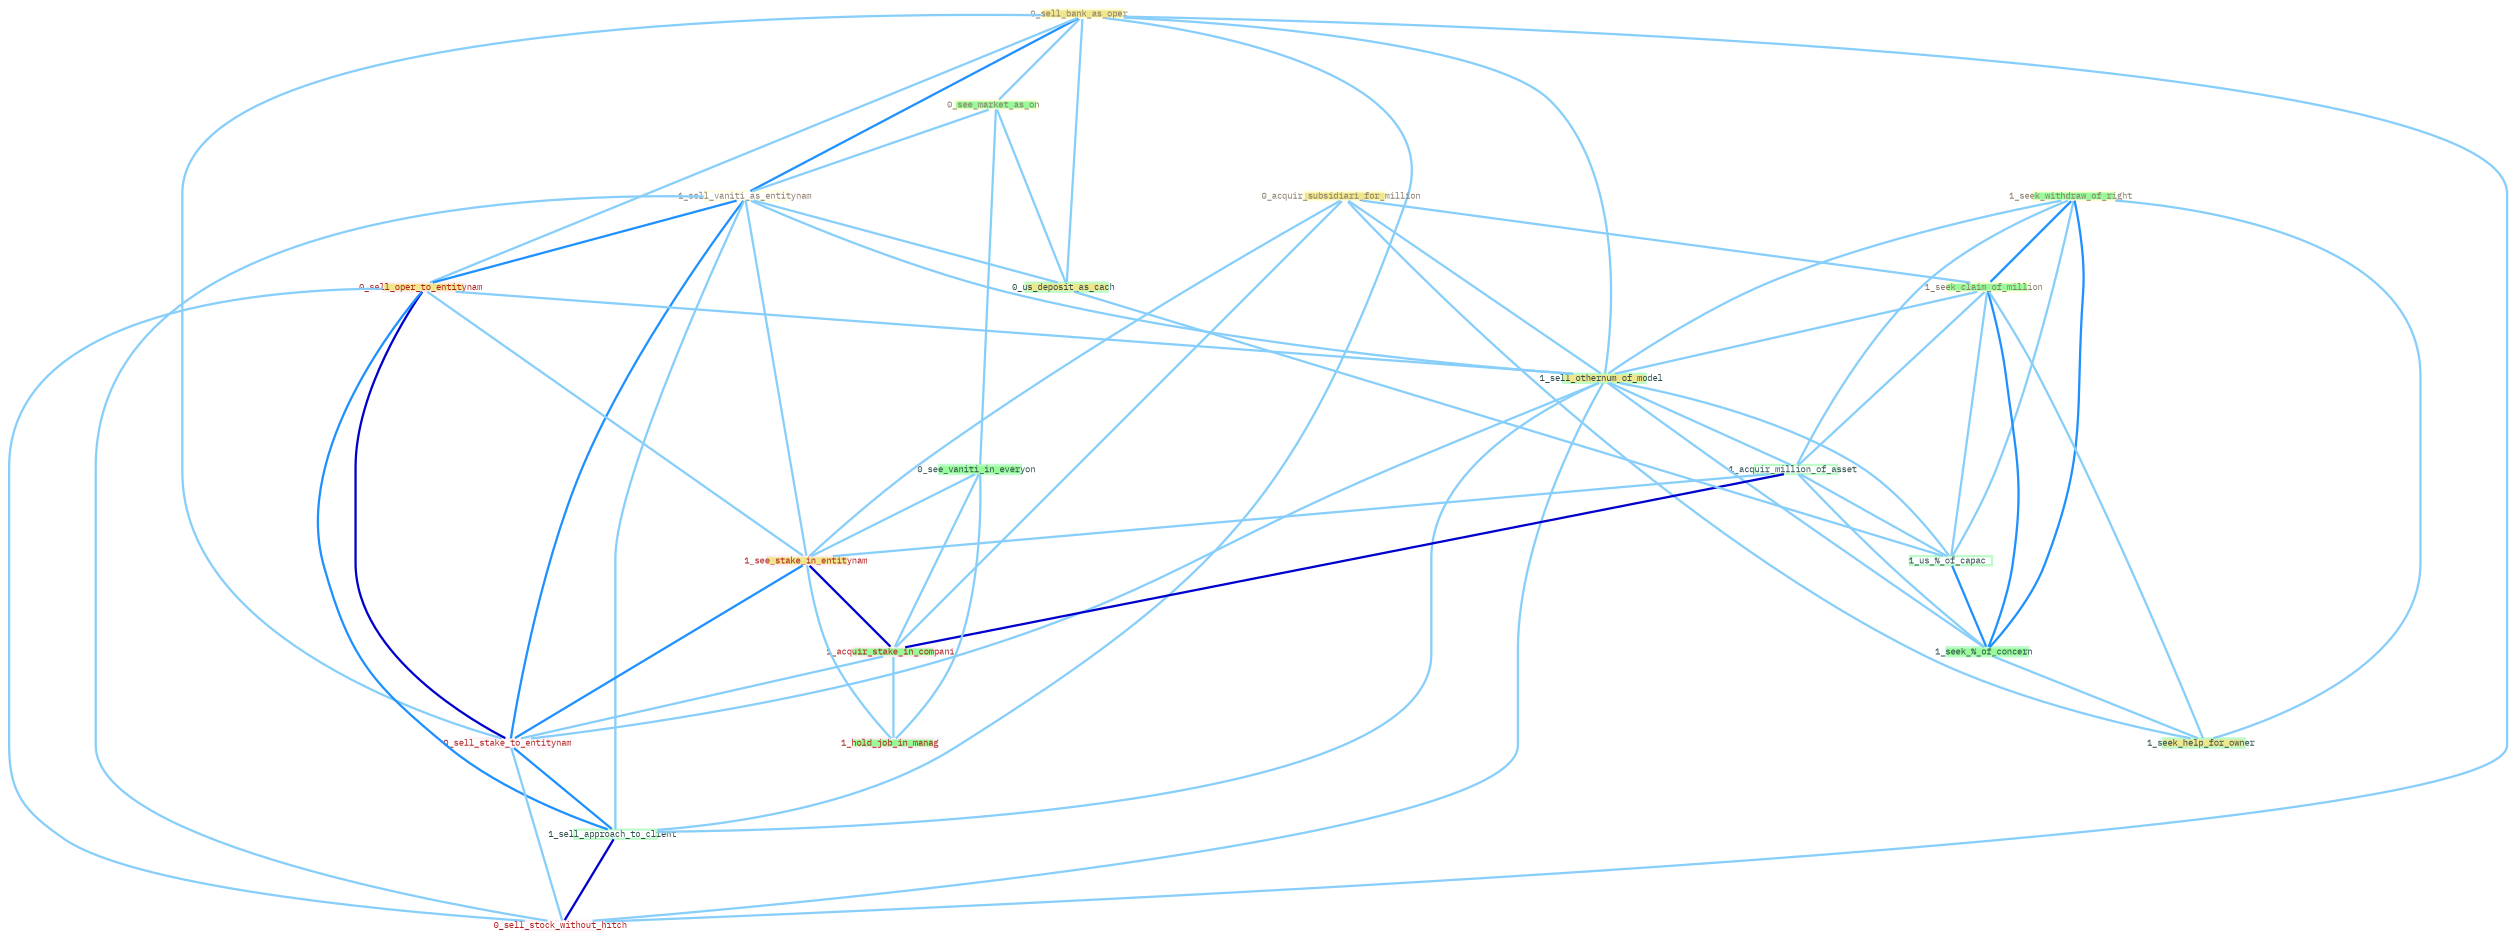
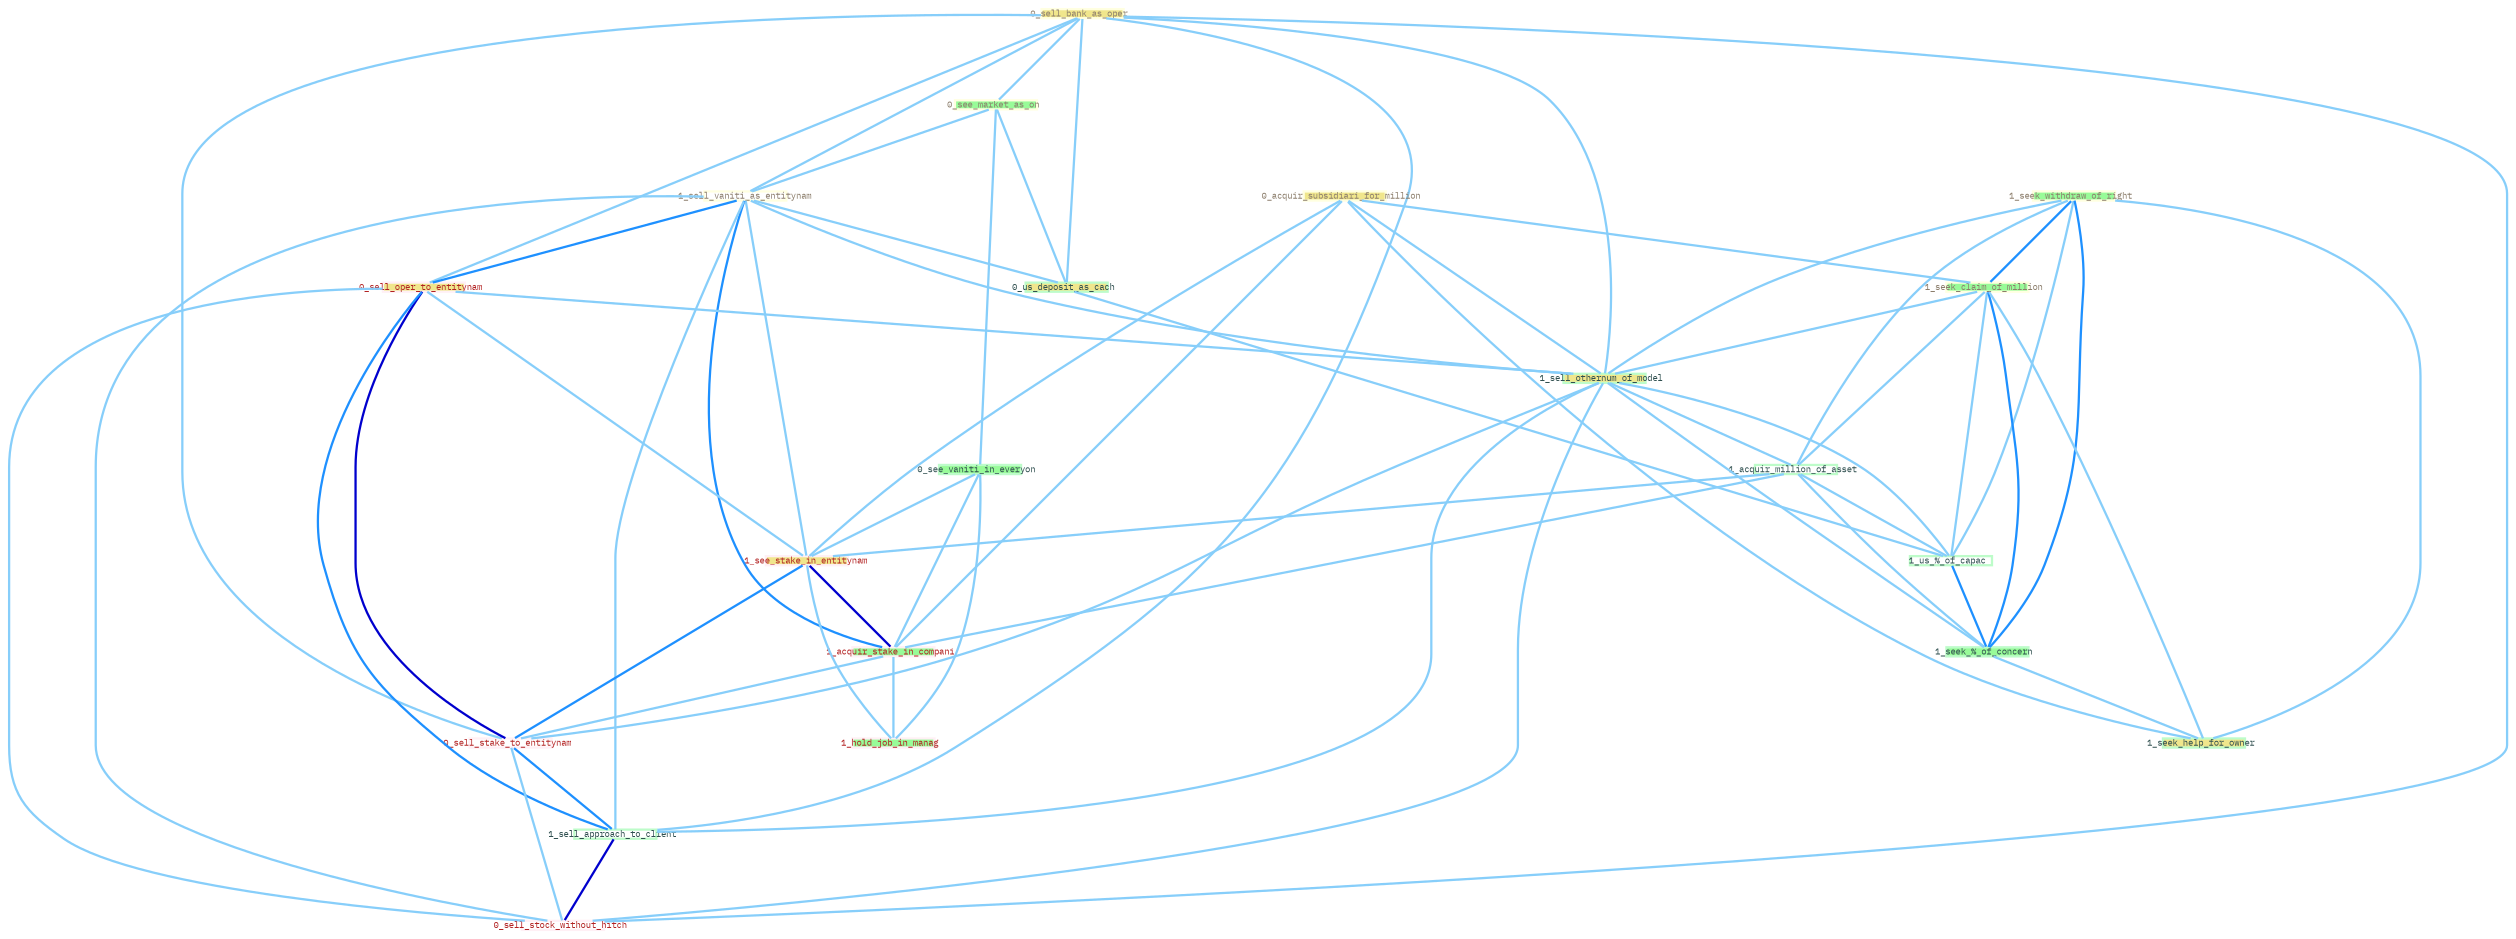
edge "0_sell_bank_as_oper" -- "1_sell_vaniti_as_entitynam": color #1e90ff -> #87cefa
edge "1_sell_vaniti_as_entitynam" -- "0_sell_stake_to_entitynam": now "1_sell_vaniti_as_entitynam" -- "1_acquir_stake_in_compani"
edge "1_acquir_million_of_asset" -- "1_acquir_stake_in_compani": color #0000cd -> #87cefa
